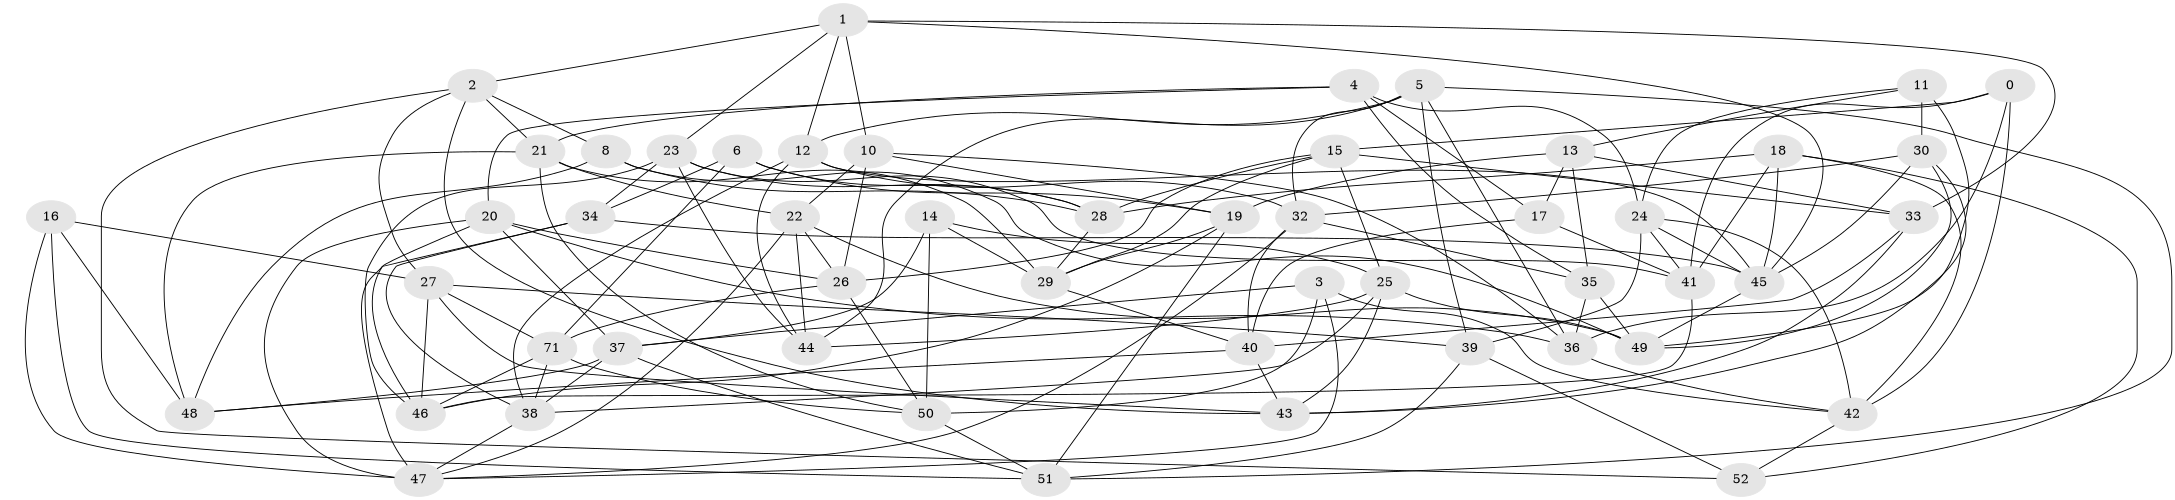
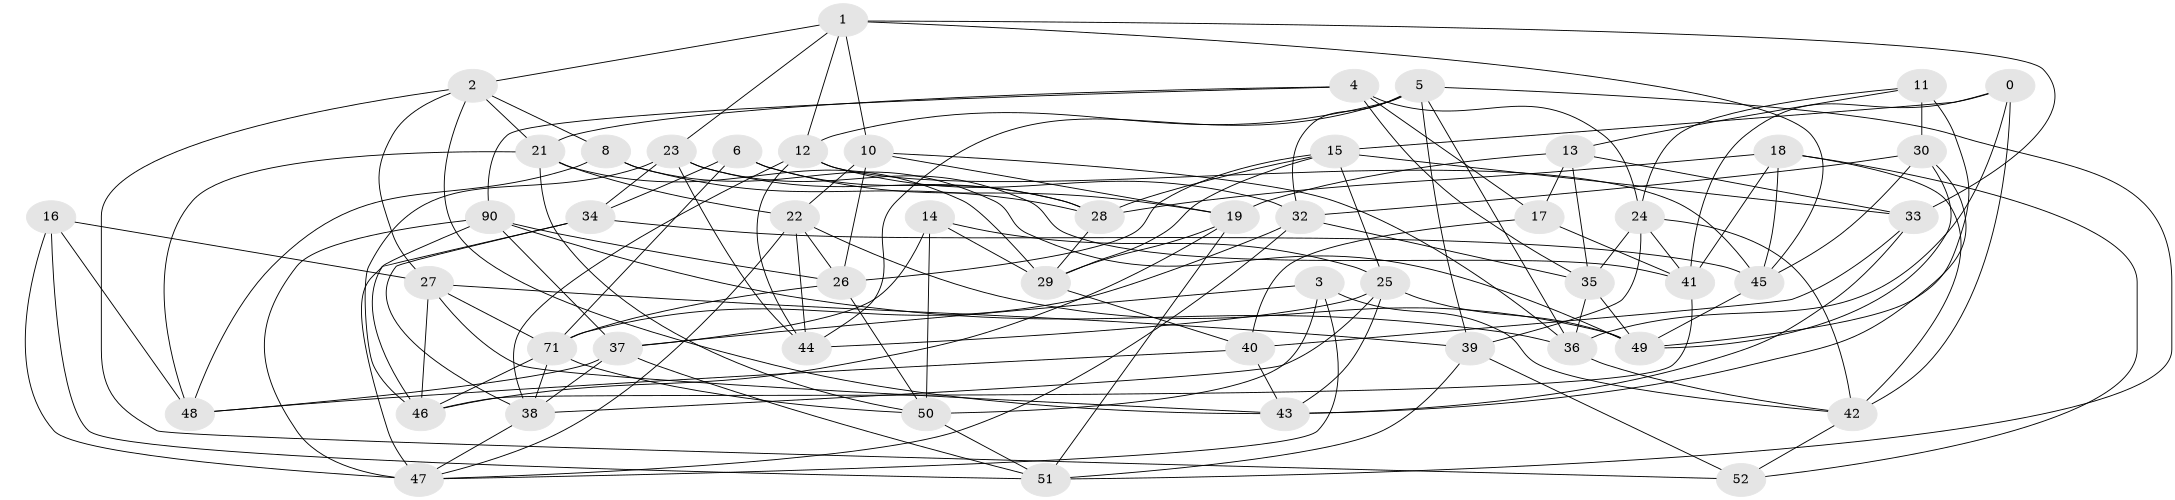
node "20": label "20" -> "90"
edge "24" -- "45": now "24" -- "35"
edge "32" -- "40": now "32" -- "71"
